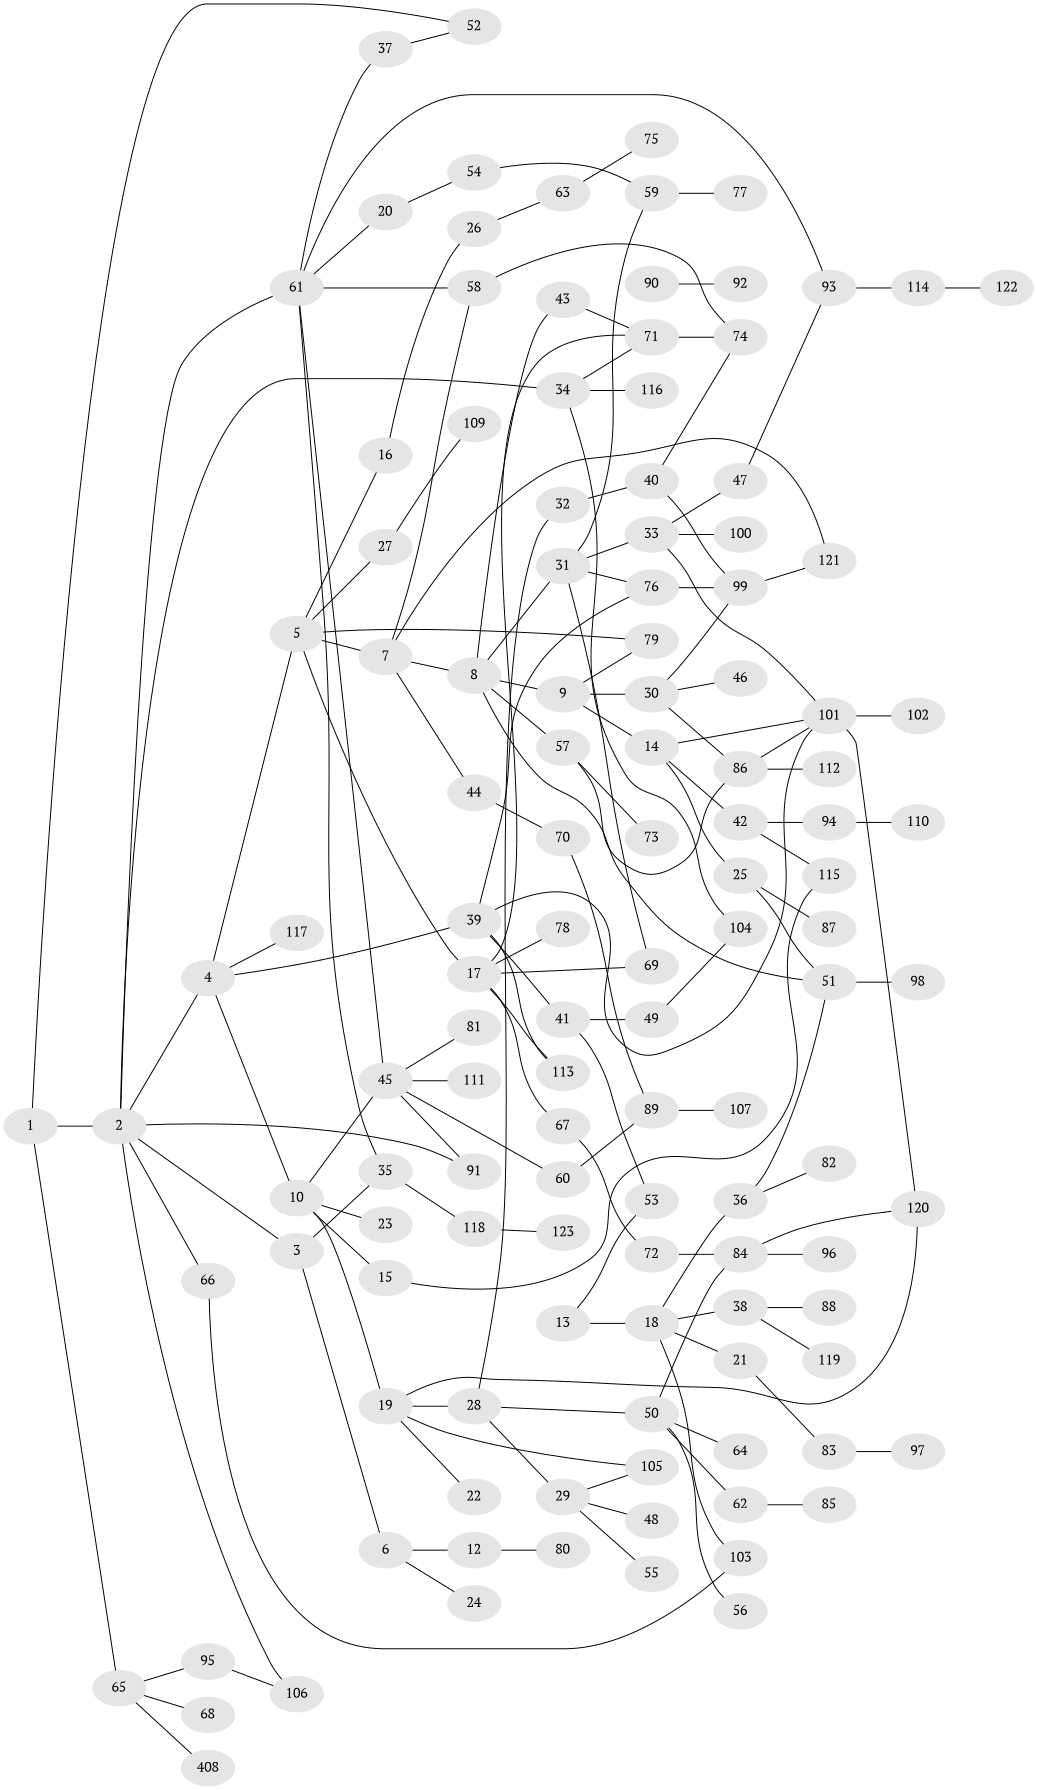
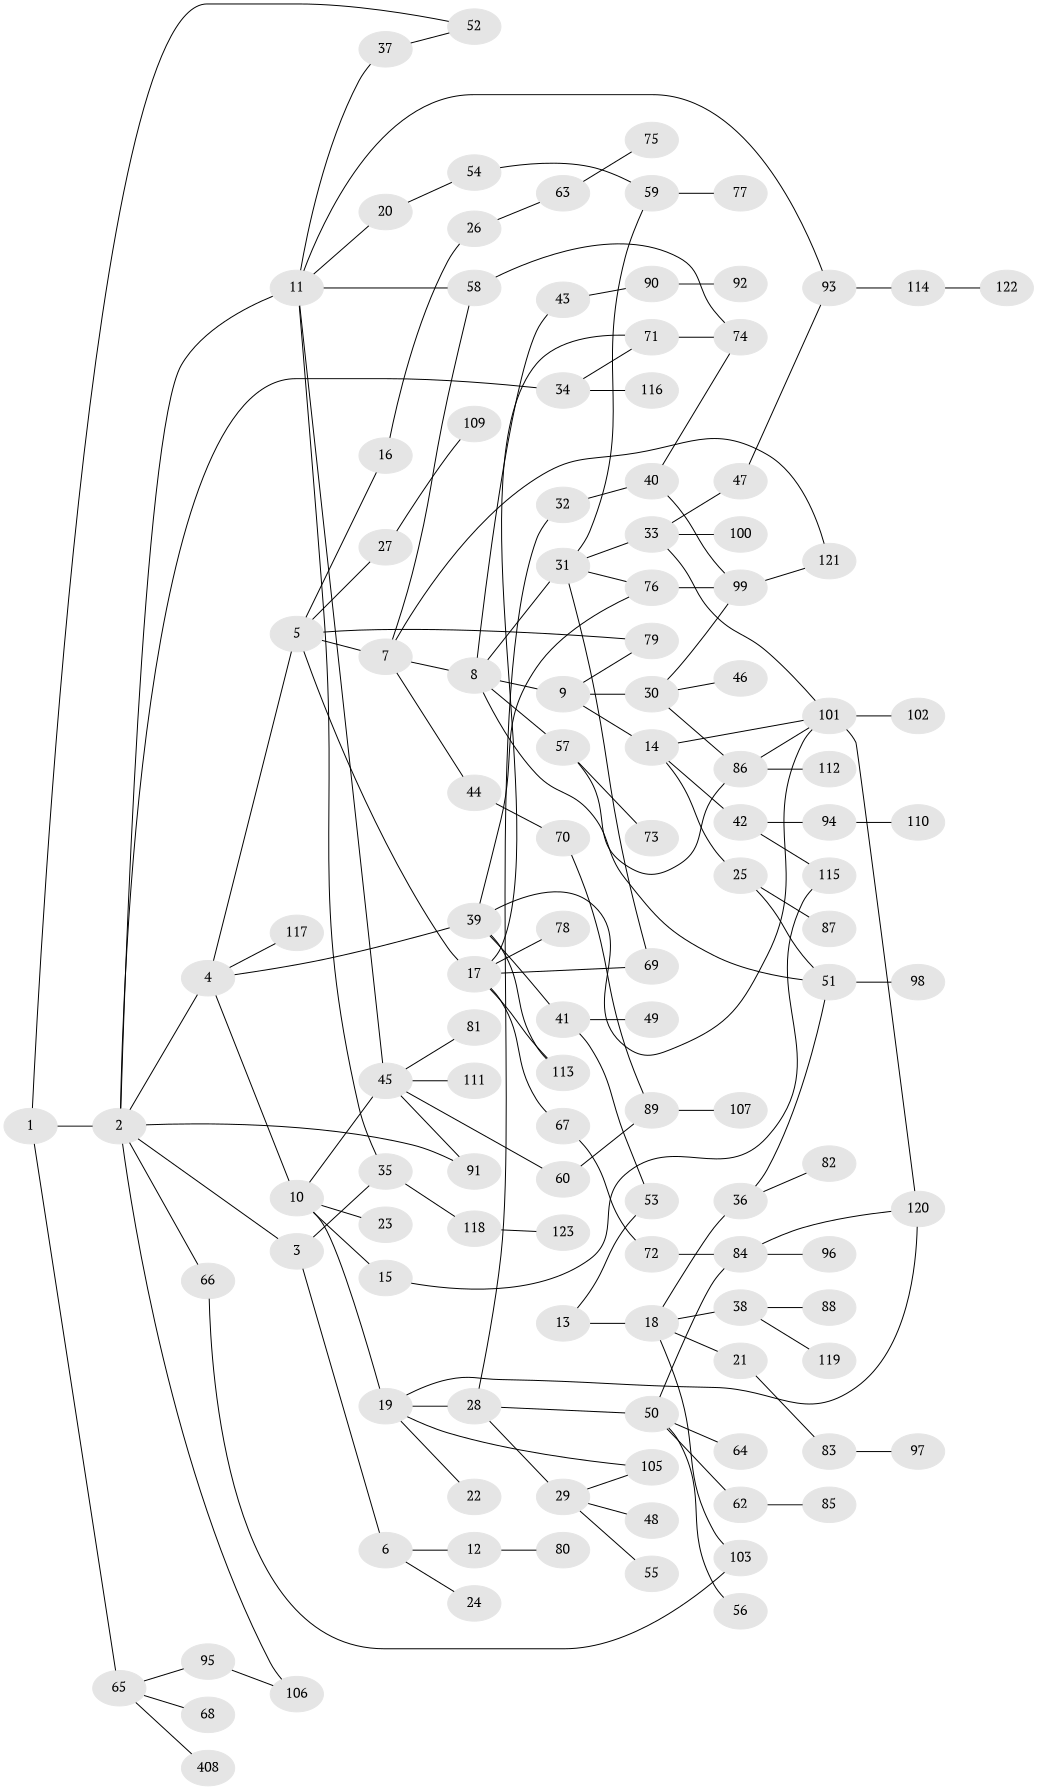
node "61": label "61" -> "11"
edge "43" -- "71": now "43" -- "90"
node "104": removed
